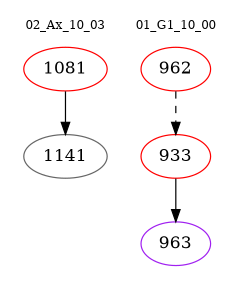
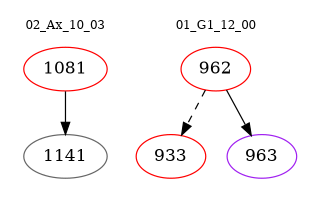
cluster "01_G1_10_00": label "01_G1_10_00" -> "01_G1_12_00"
edge "933" -> "963": now "962" -> "963"
